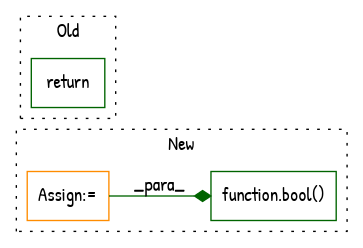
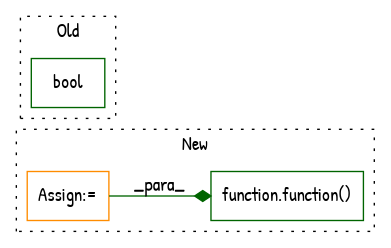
node "return": label "return" -> "bool"
node "function.bool()": label "function.bool()" -> "function.function()"
